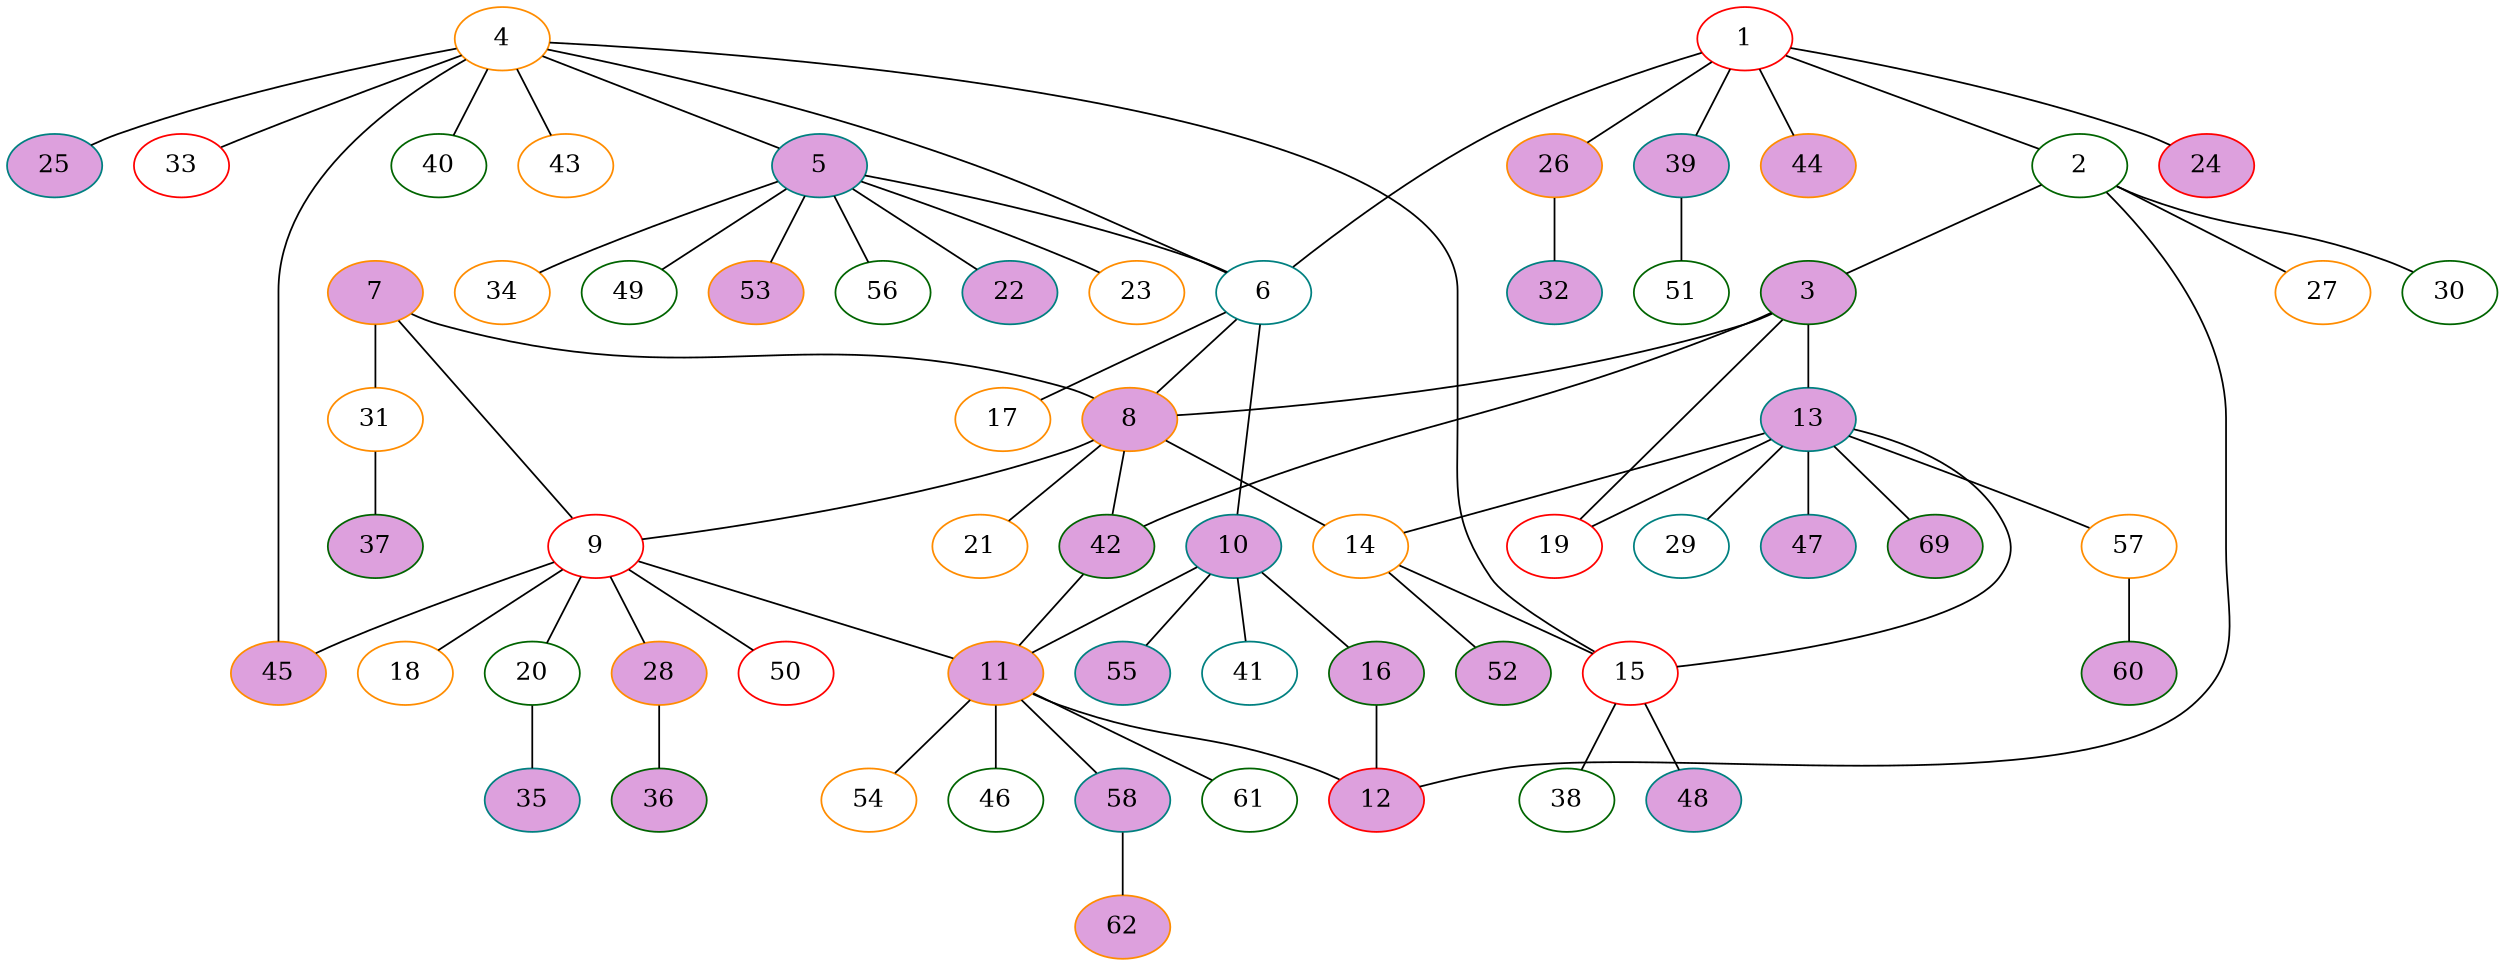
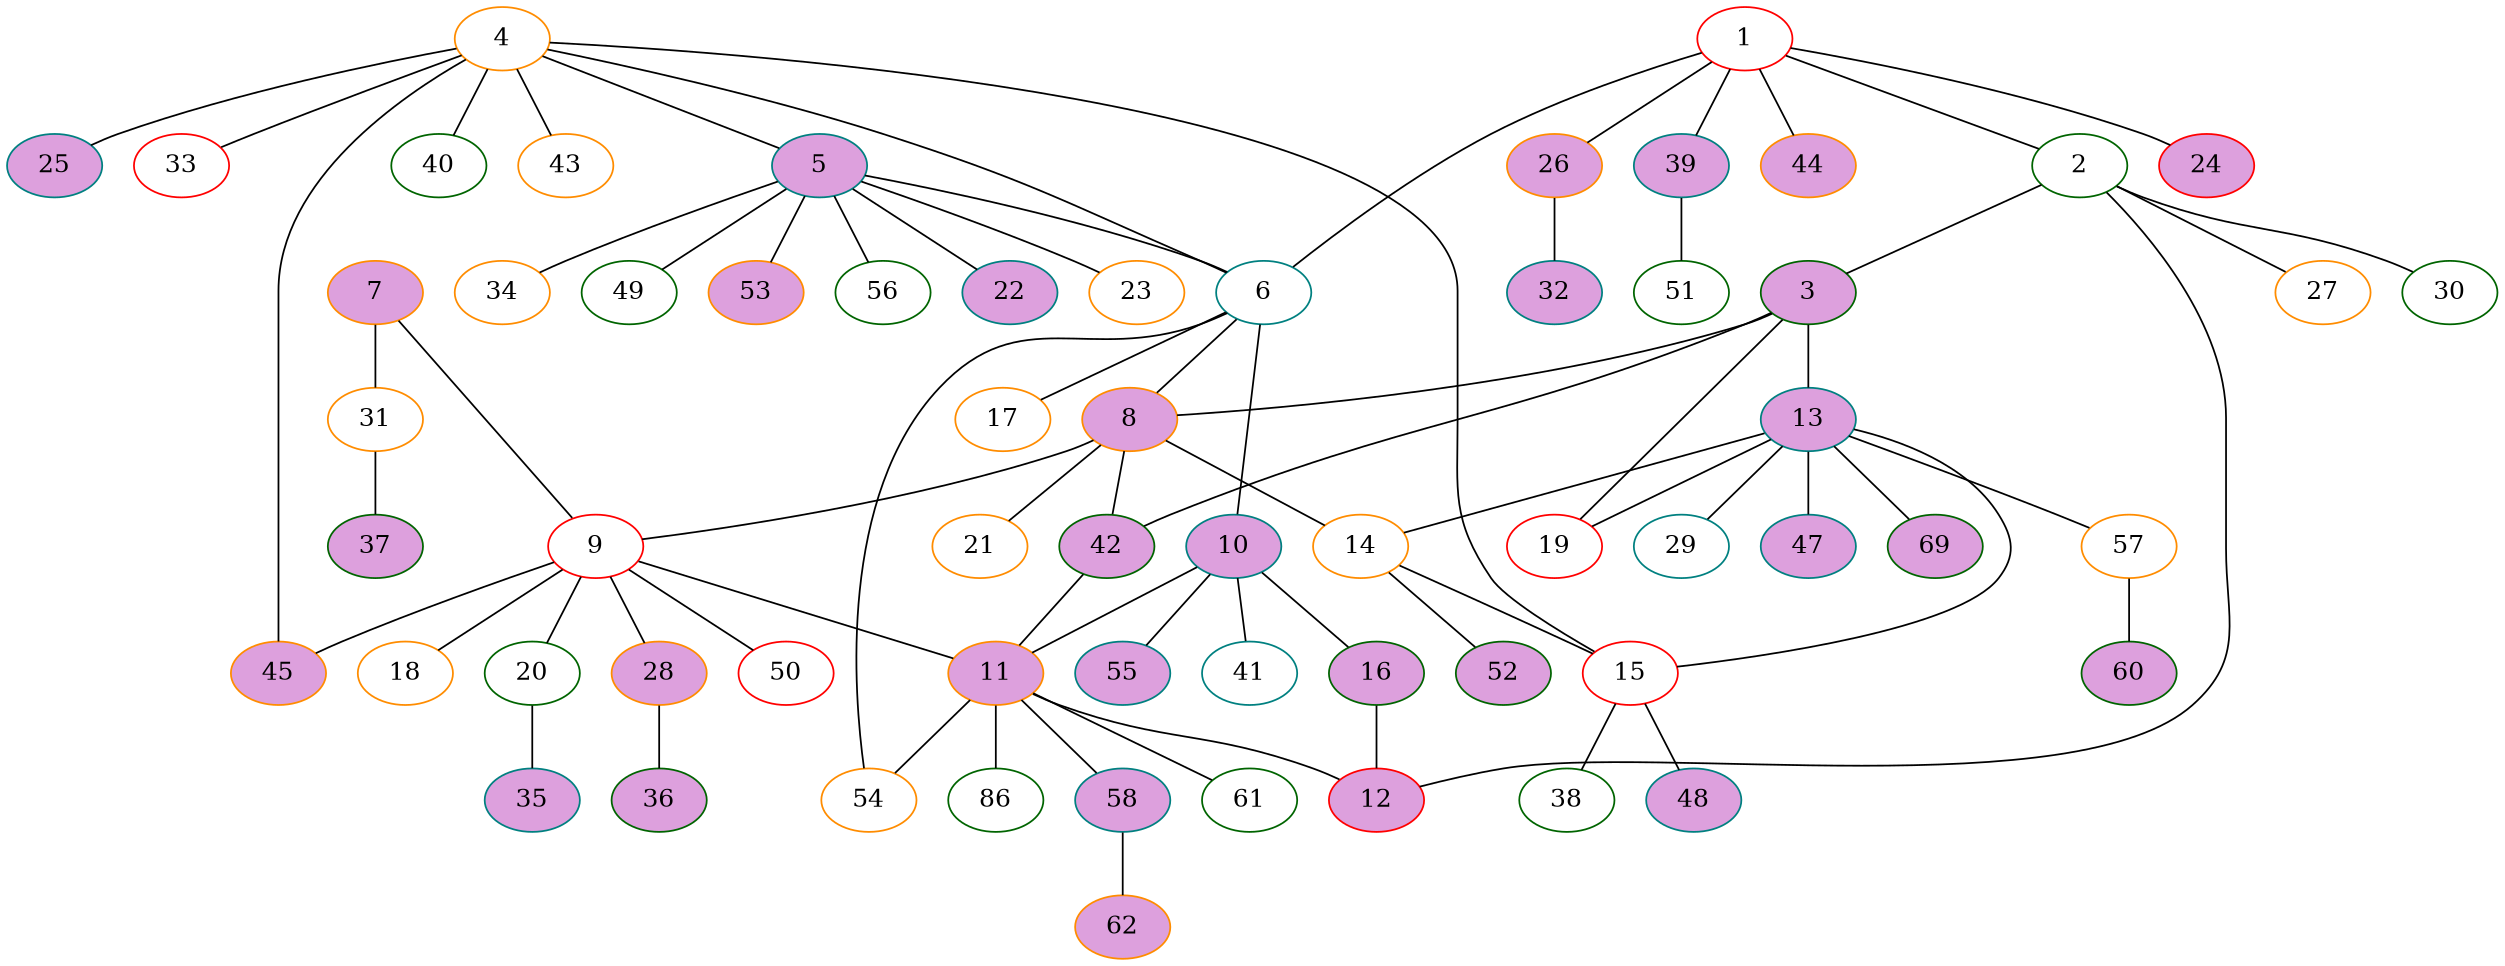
edge "7" -- "8": removed
edge "6" -- "54": added
node "46": label "46" -> "86"
